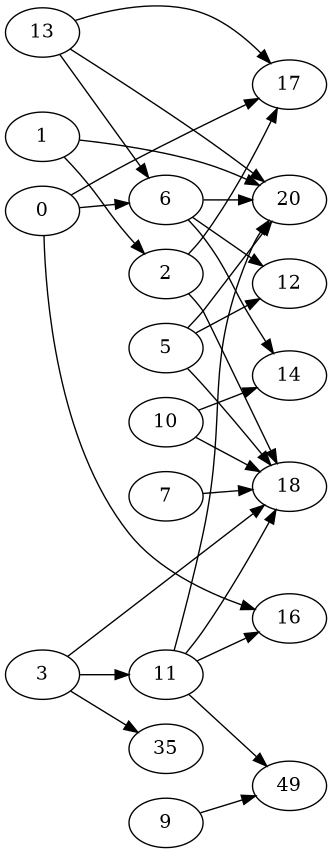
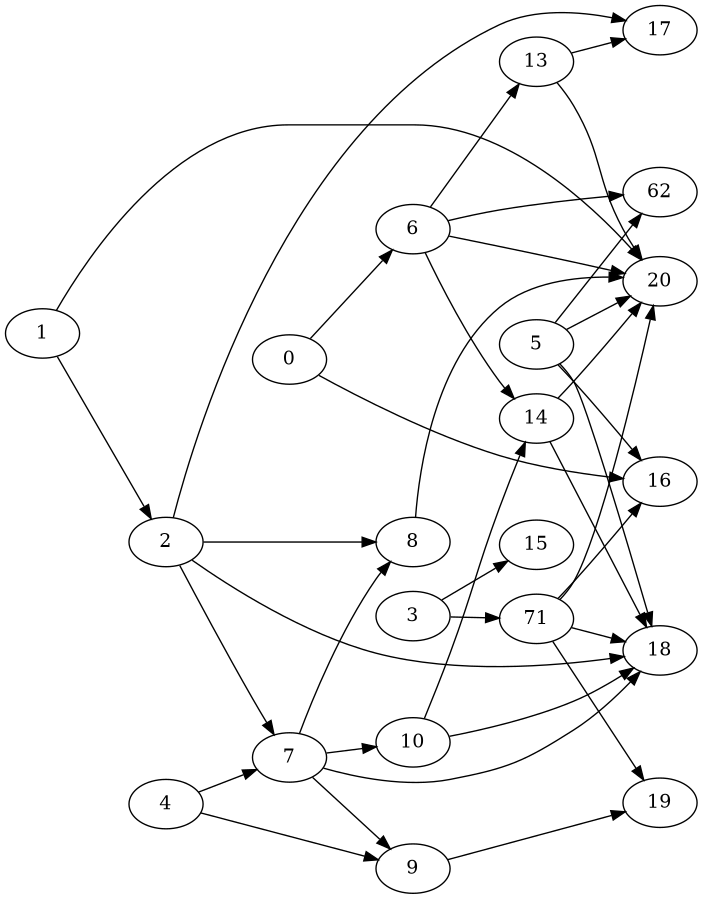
edge "13" -> "6": reversed
edge "0" -> "17": removed
node "12": label "12" -> "62"
edge "14" -> "20": added
edge "5" -> "16": added
node "8": added
edge "3" -> "18": now "14" -> "18"
edge "2" -> "7": added
node "11": label "11" -> "71"
node "35": label "35" -> "15"
edge "7" -> "10": added
node "49": label "49" -> "19"
node "4": added
edge "7" -> "9": added
